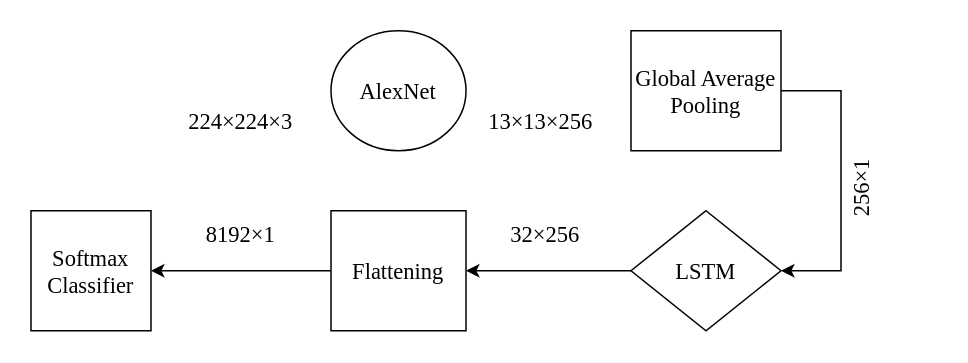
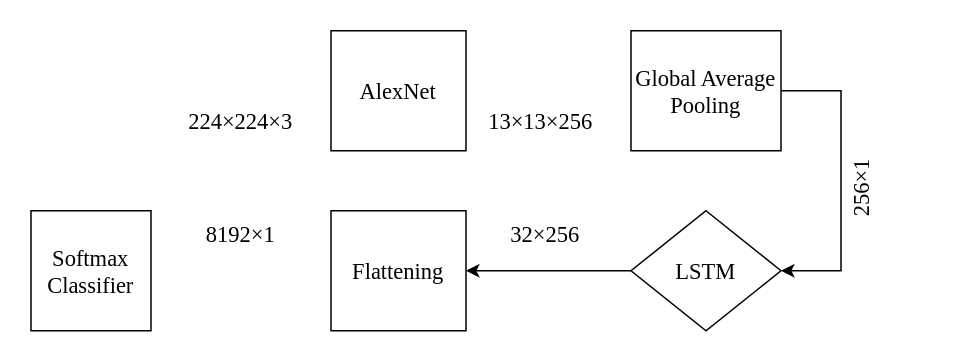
node "AlexNet": shape ellipse -> rounded rectangle
edge "Flattening" -> "Softmax Classifier": removed
